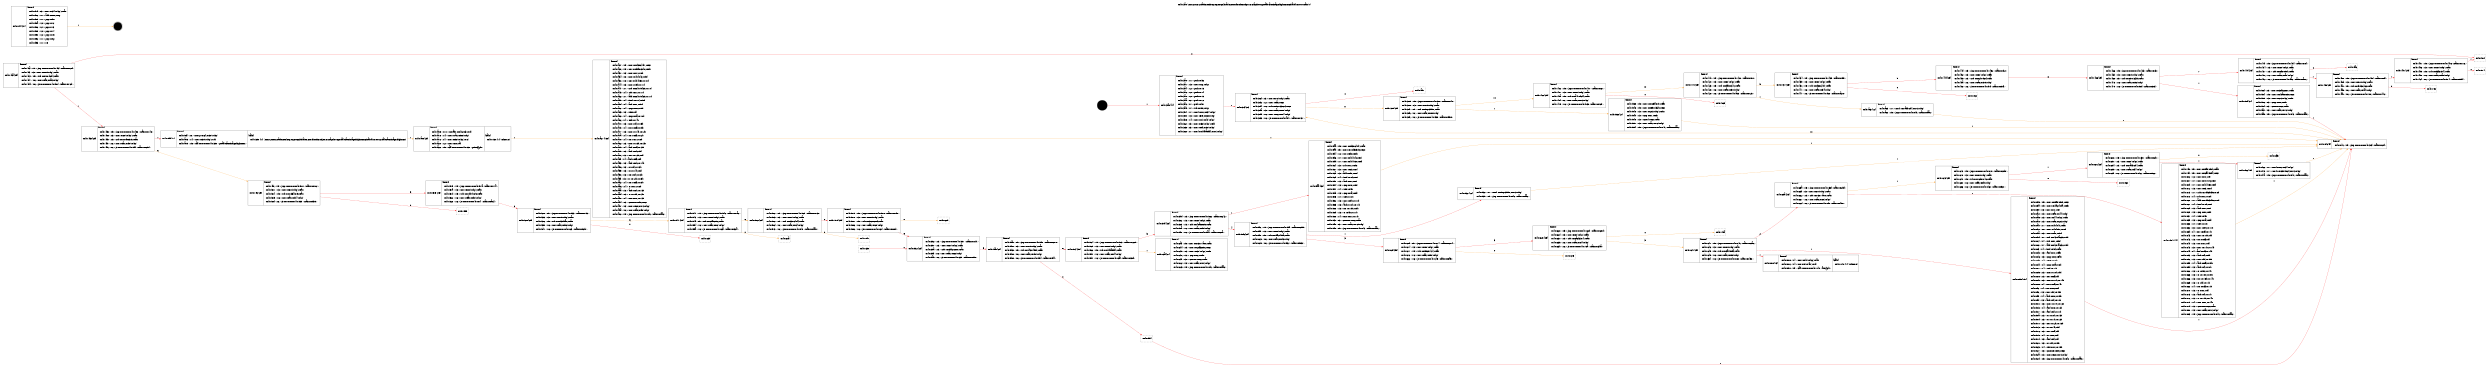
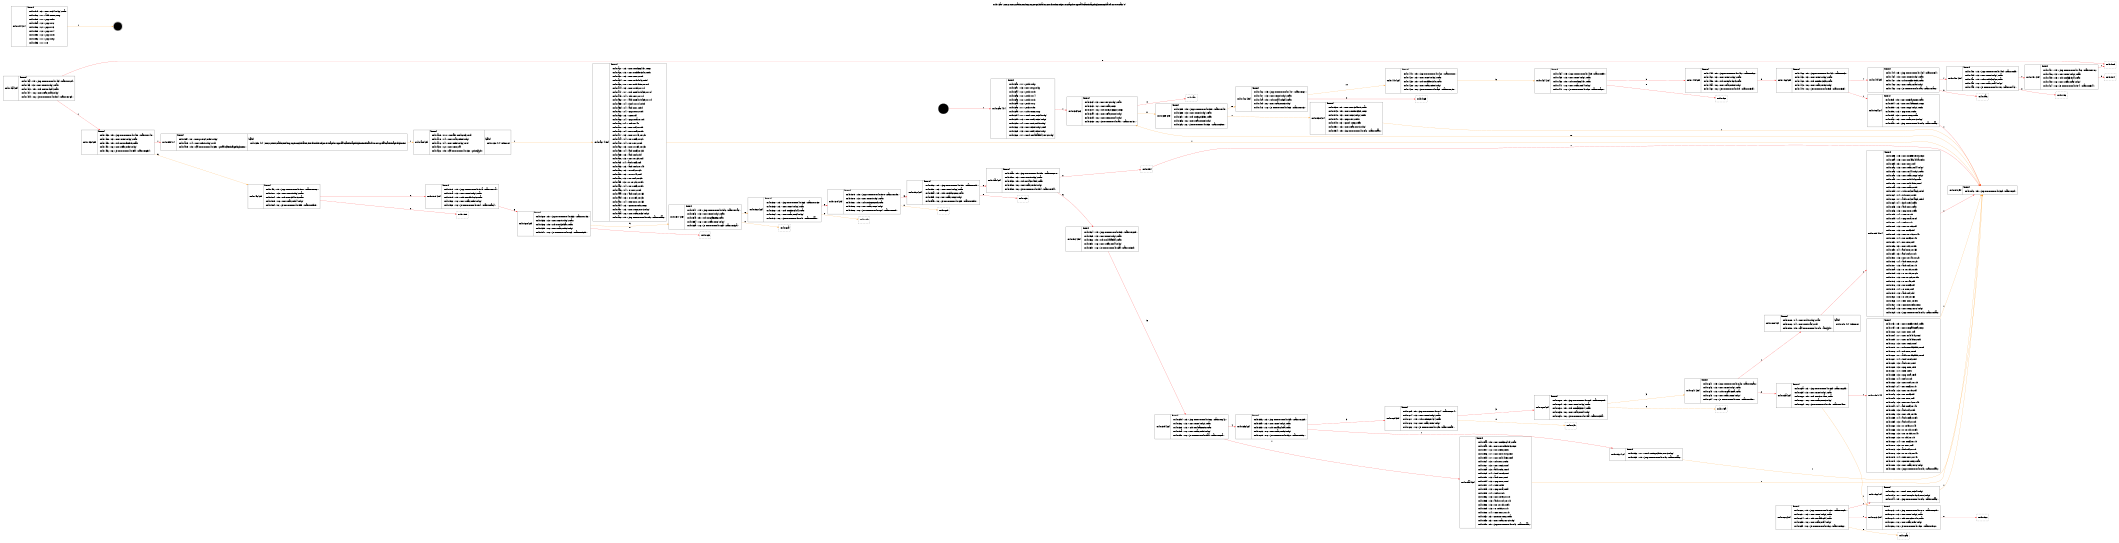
node "0x401ac5 [12]": removed
edge "0x401673 [25]" -> "0x40168c [25]": reversed
edge "0x401c39" -> "0x401592 [25]": reversed
node "0x4016af [27]": removed
edge "0x401641 [25]" -> "0x401895 [157]": now "0x401888 [13]" -> "0x401895 [157]"
